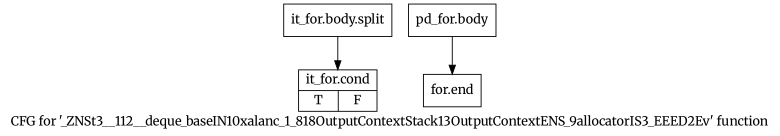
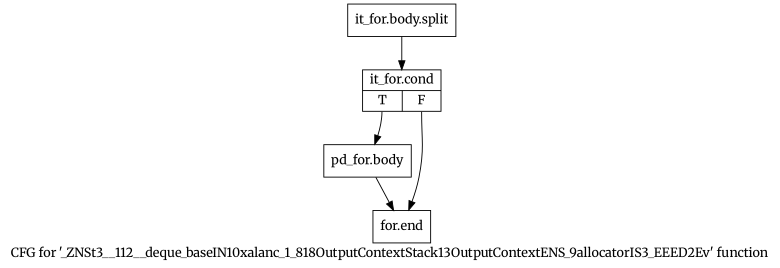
edge "it_for.cond" -> "pd_for.body": added
edge "it_for.cond" -> "for.end": added
